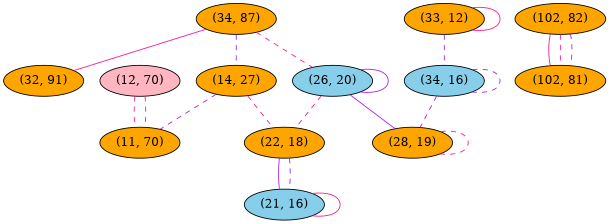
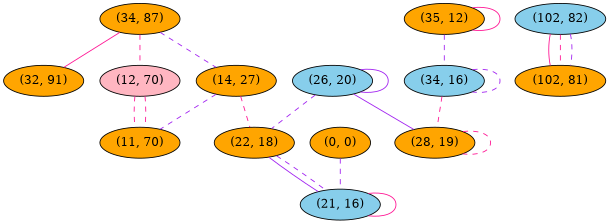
node "(33, 12)": label "(33, 12)" -> "(35, 12)"
node "(102, 82)": fillcolor orange -> skyblue
edge "(34, 87)" -- "(26, 20)": now "(34, 87)" -- "(12, 70)"
edge "(26, 20)" -- "(22, 18)": color deeppink -> purple
edge "(34, 16)" -- "(28, 19)": color purple -> deeppink
node "(0, 0)": added
